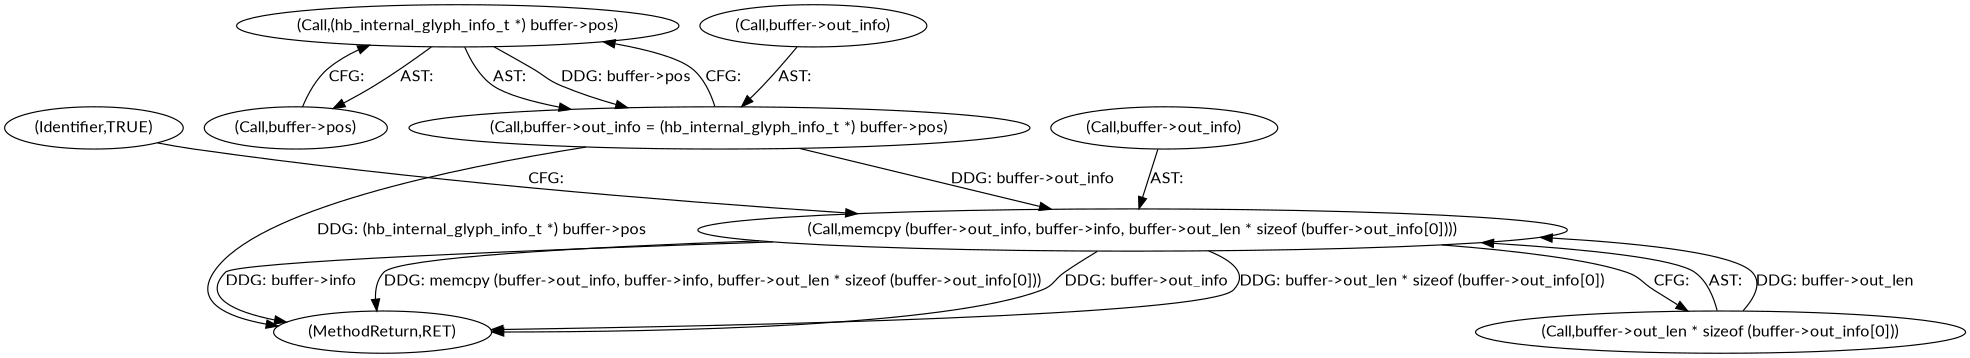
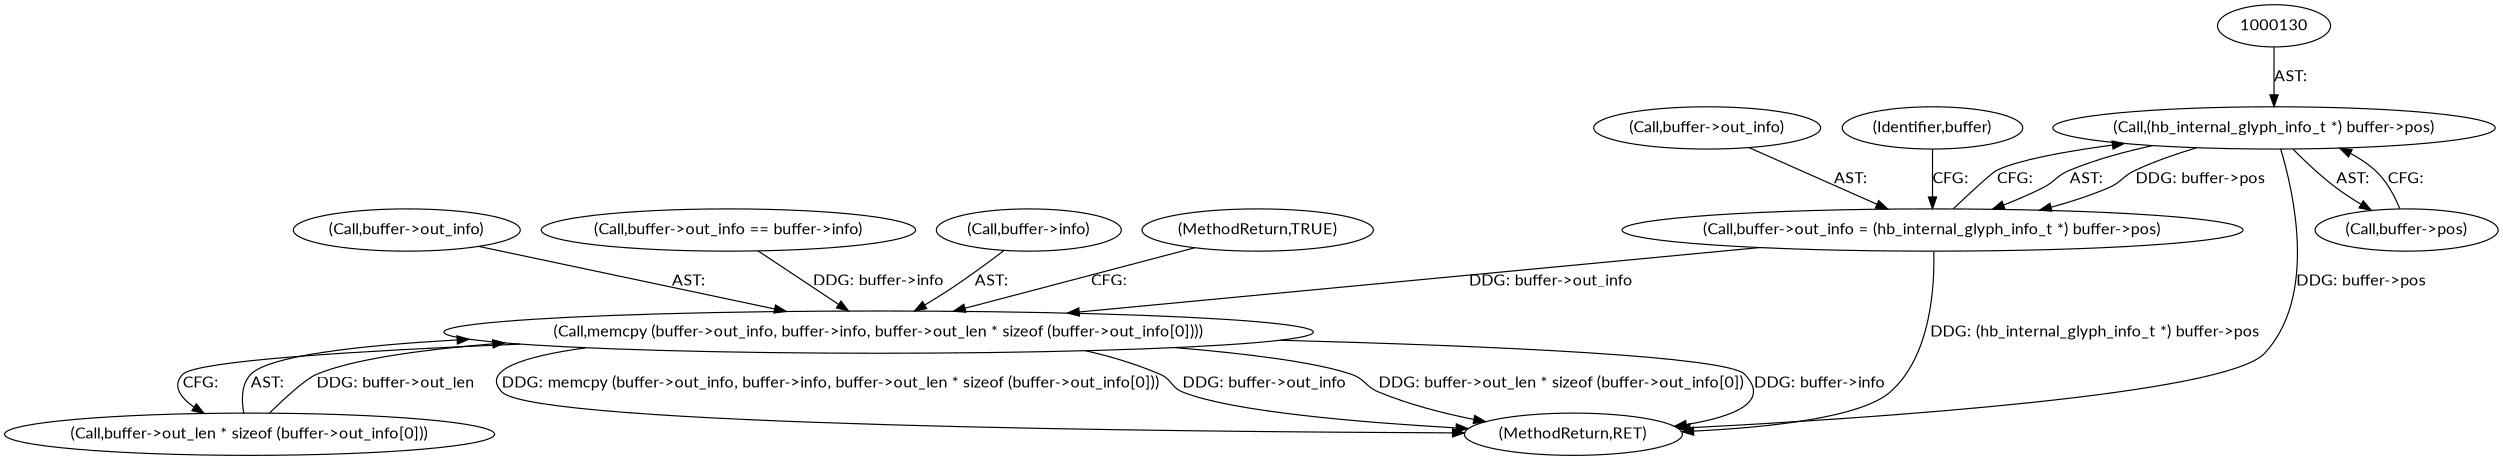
node "1000130": added
node "(Identifier,TRUE)": label "(Identifier,TRUE)" -> "(MethodReturn,TRUE)"
node "(Identifier,buffer)": added
node "(Call,buffer->out_info == buffer->info)": added
node "(Call,buffer->info)": added
edge "(Call,(hb_internal_glyph_info_t *) buffer->pos)" -> "(MethodReturn,RET)": added, label "DDG: buffer->pos"
